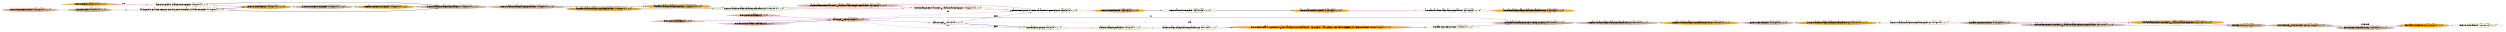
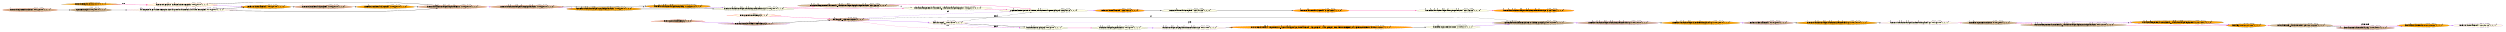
node "testDropCommitOnBatchExpiry['0', '1', '0']": fillcolor tan -> lightyellow
edge "testDropCommitOnBatchExpiry['1', '0', '0']" -> "final long pid = 13131L@@@3@@@['1', '1', '1']": now "testDropCommitOnBatchExpiry['1', '0', '0']" -> "testTransitionToAbortableErrorOnBatchExpiry['0', '0', '1']"
node "time.sleep(10000)@@@17@@@['1', '1', '1']": fillcolor tan -> orange
